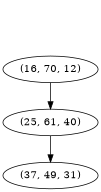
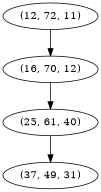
node "(12, 72, 11)": added
